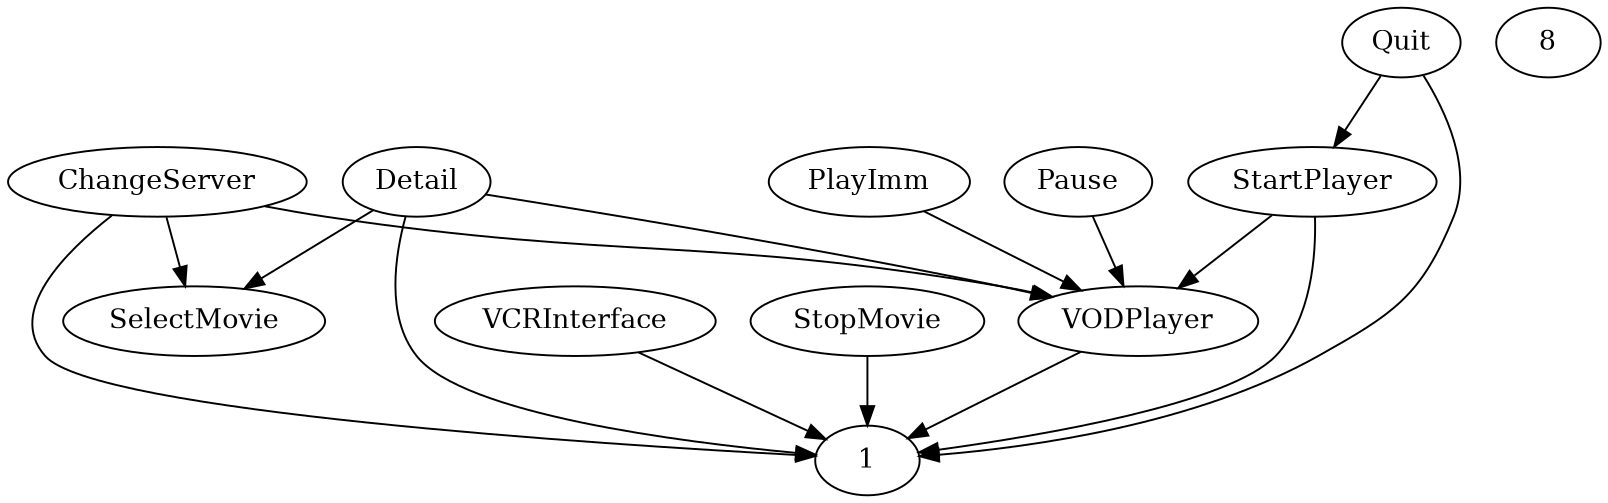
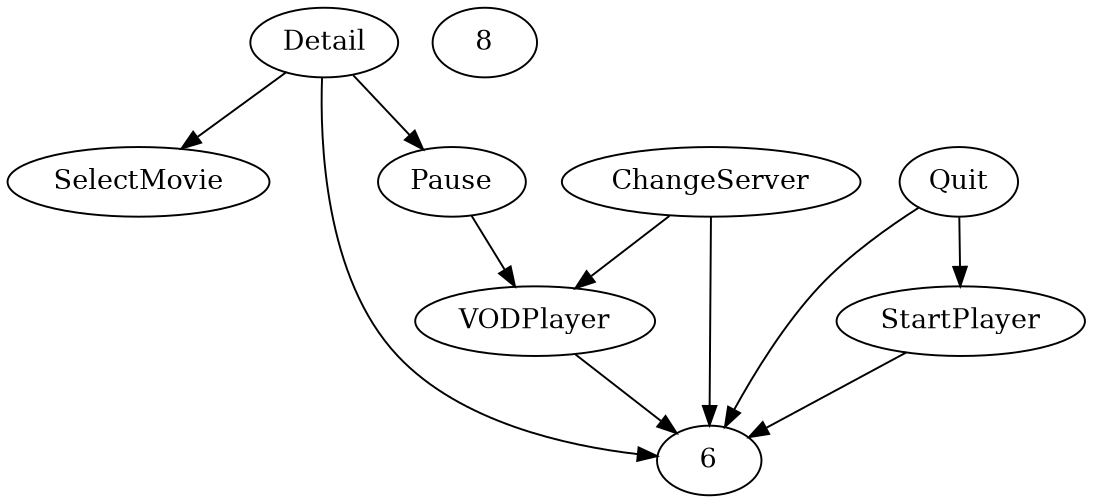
node "PlayImm": removed
edge "Detail" -> "VODPlayer": now "Detail" -> "Pause"
edge "ChangeServer" -> "SelectMovie": removed
edge "StartPlayer" -> "VODPlayer": removed
node "VCRInterface": removed
node "StopMovie": removed
node "1": label "1" -> "6"
